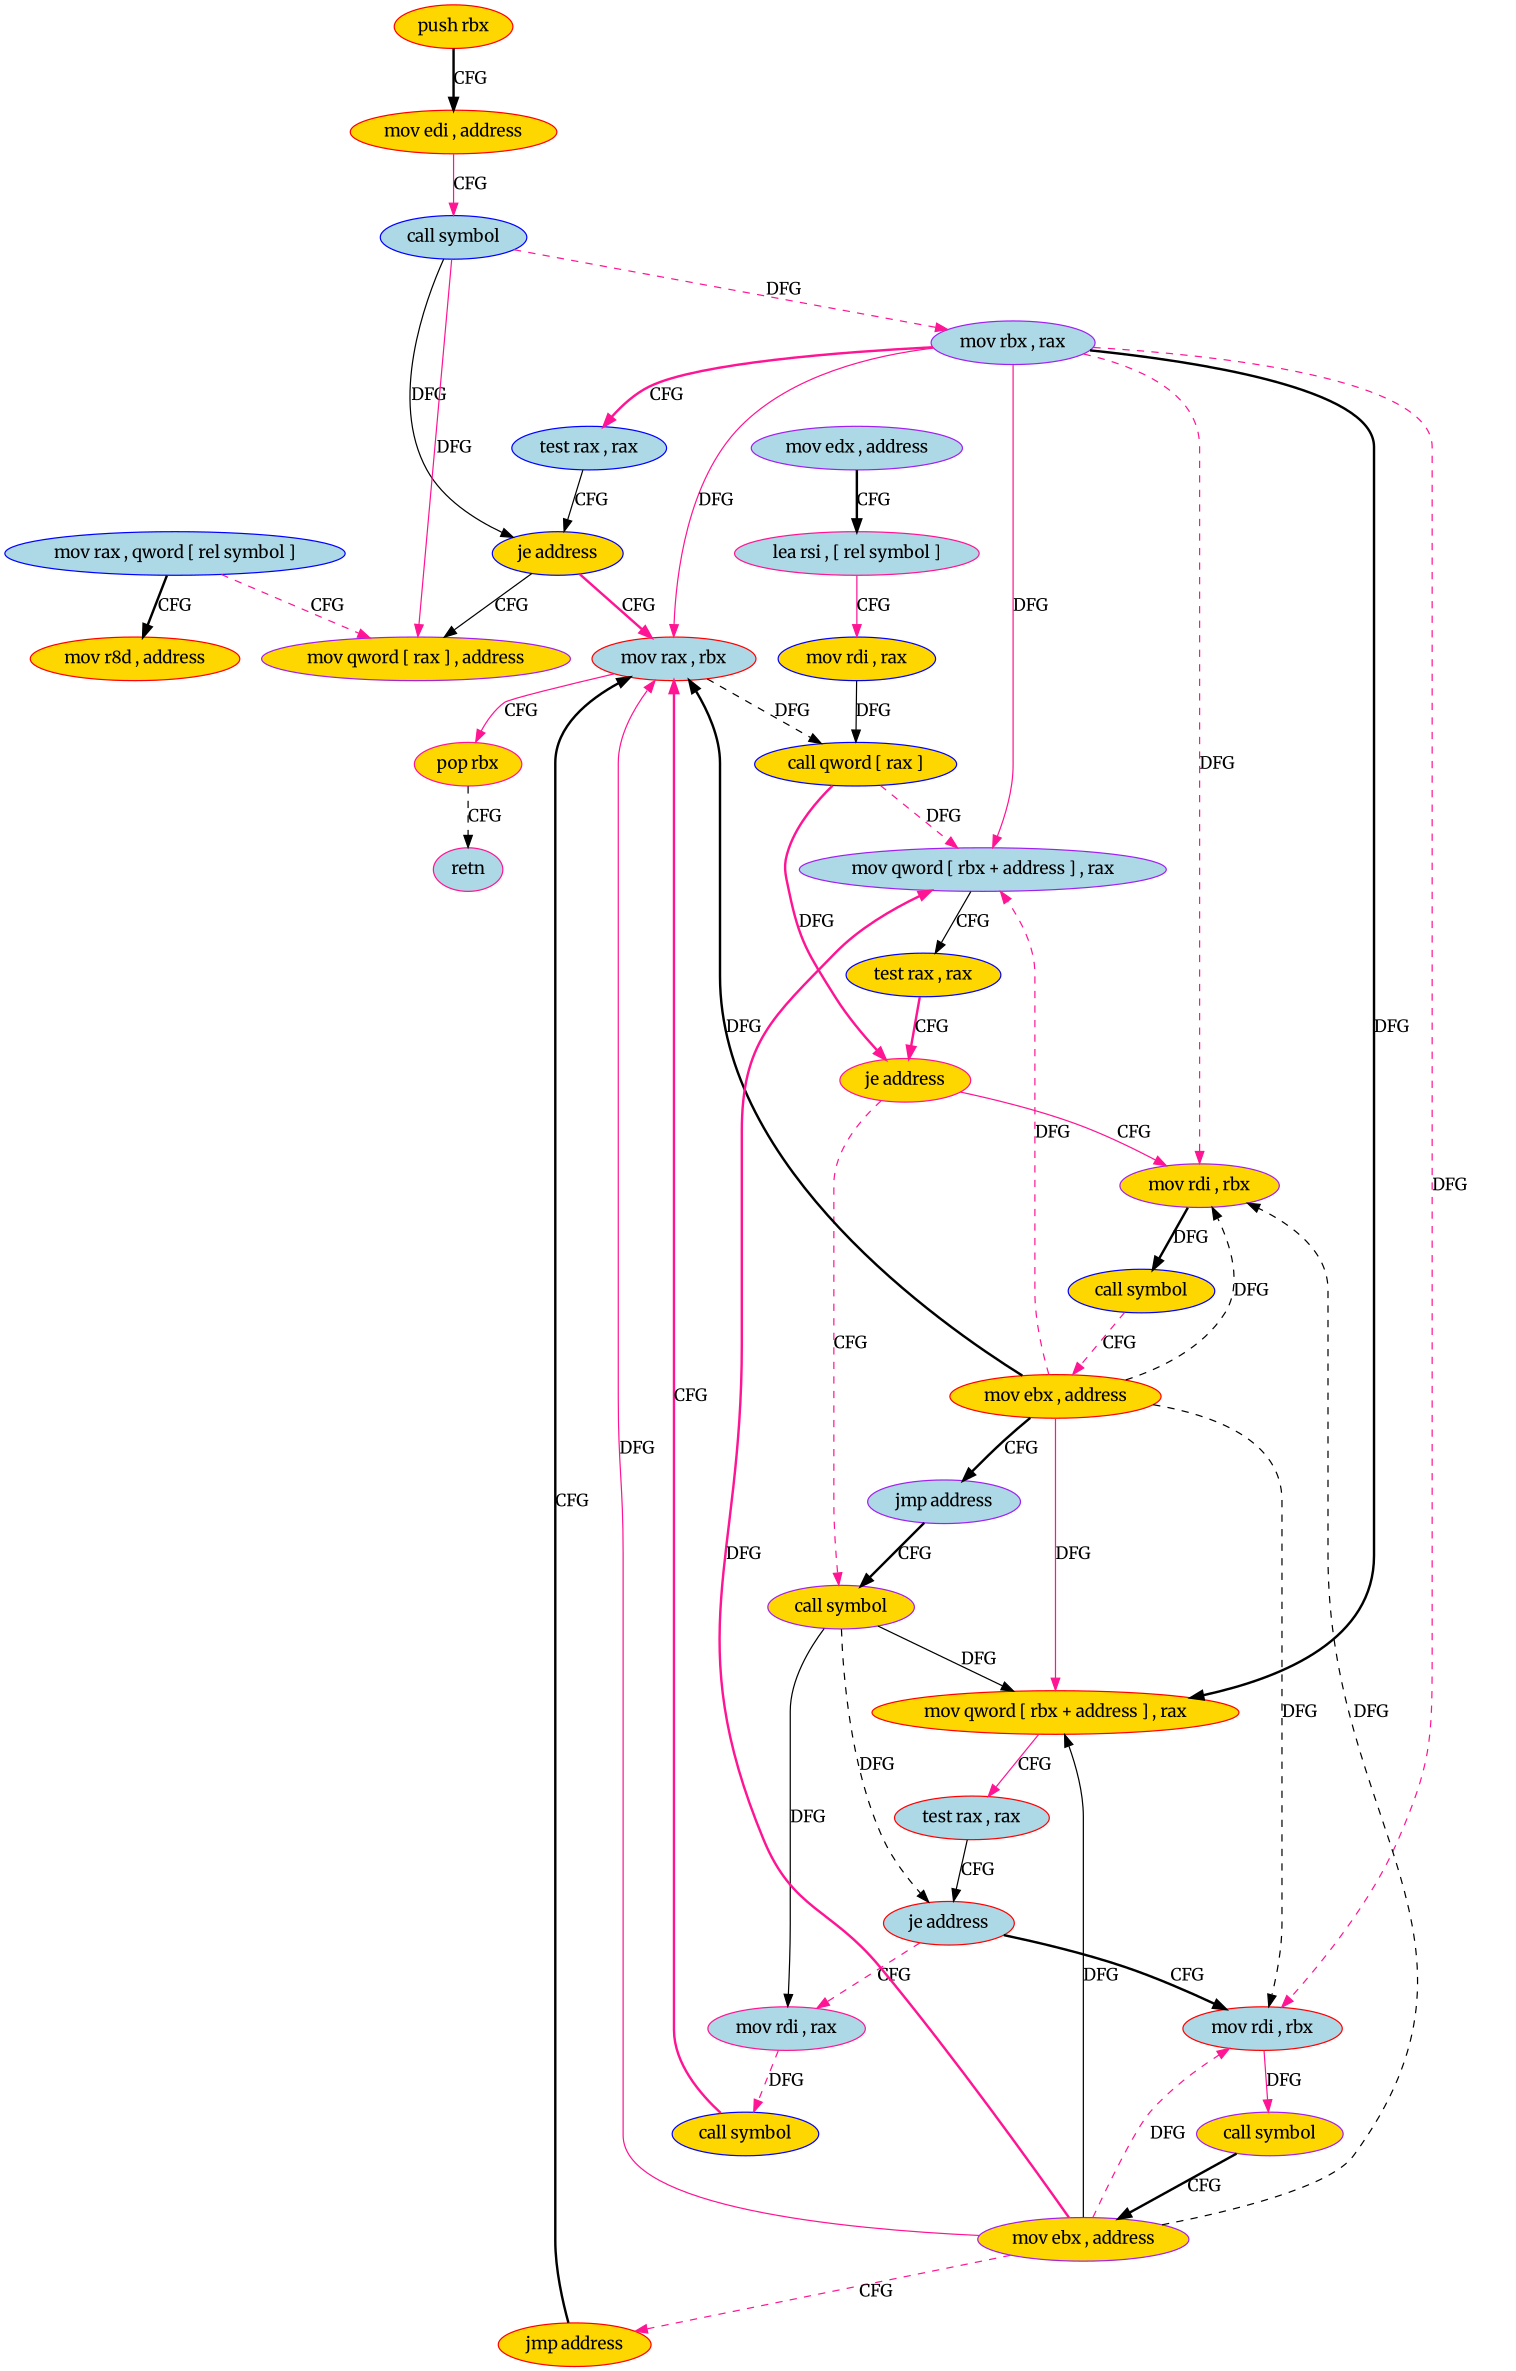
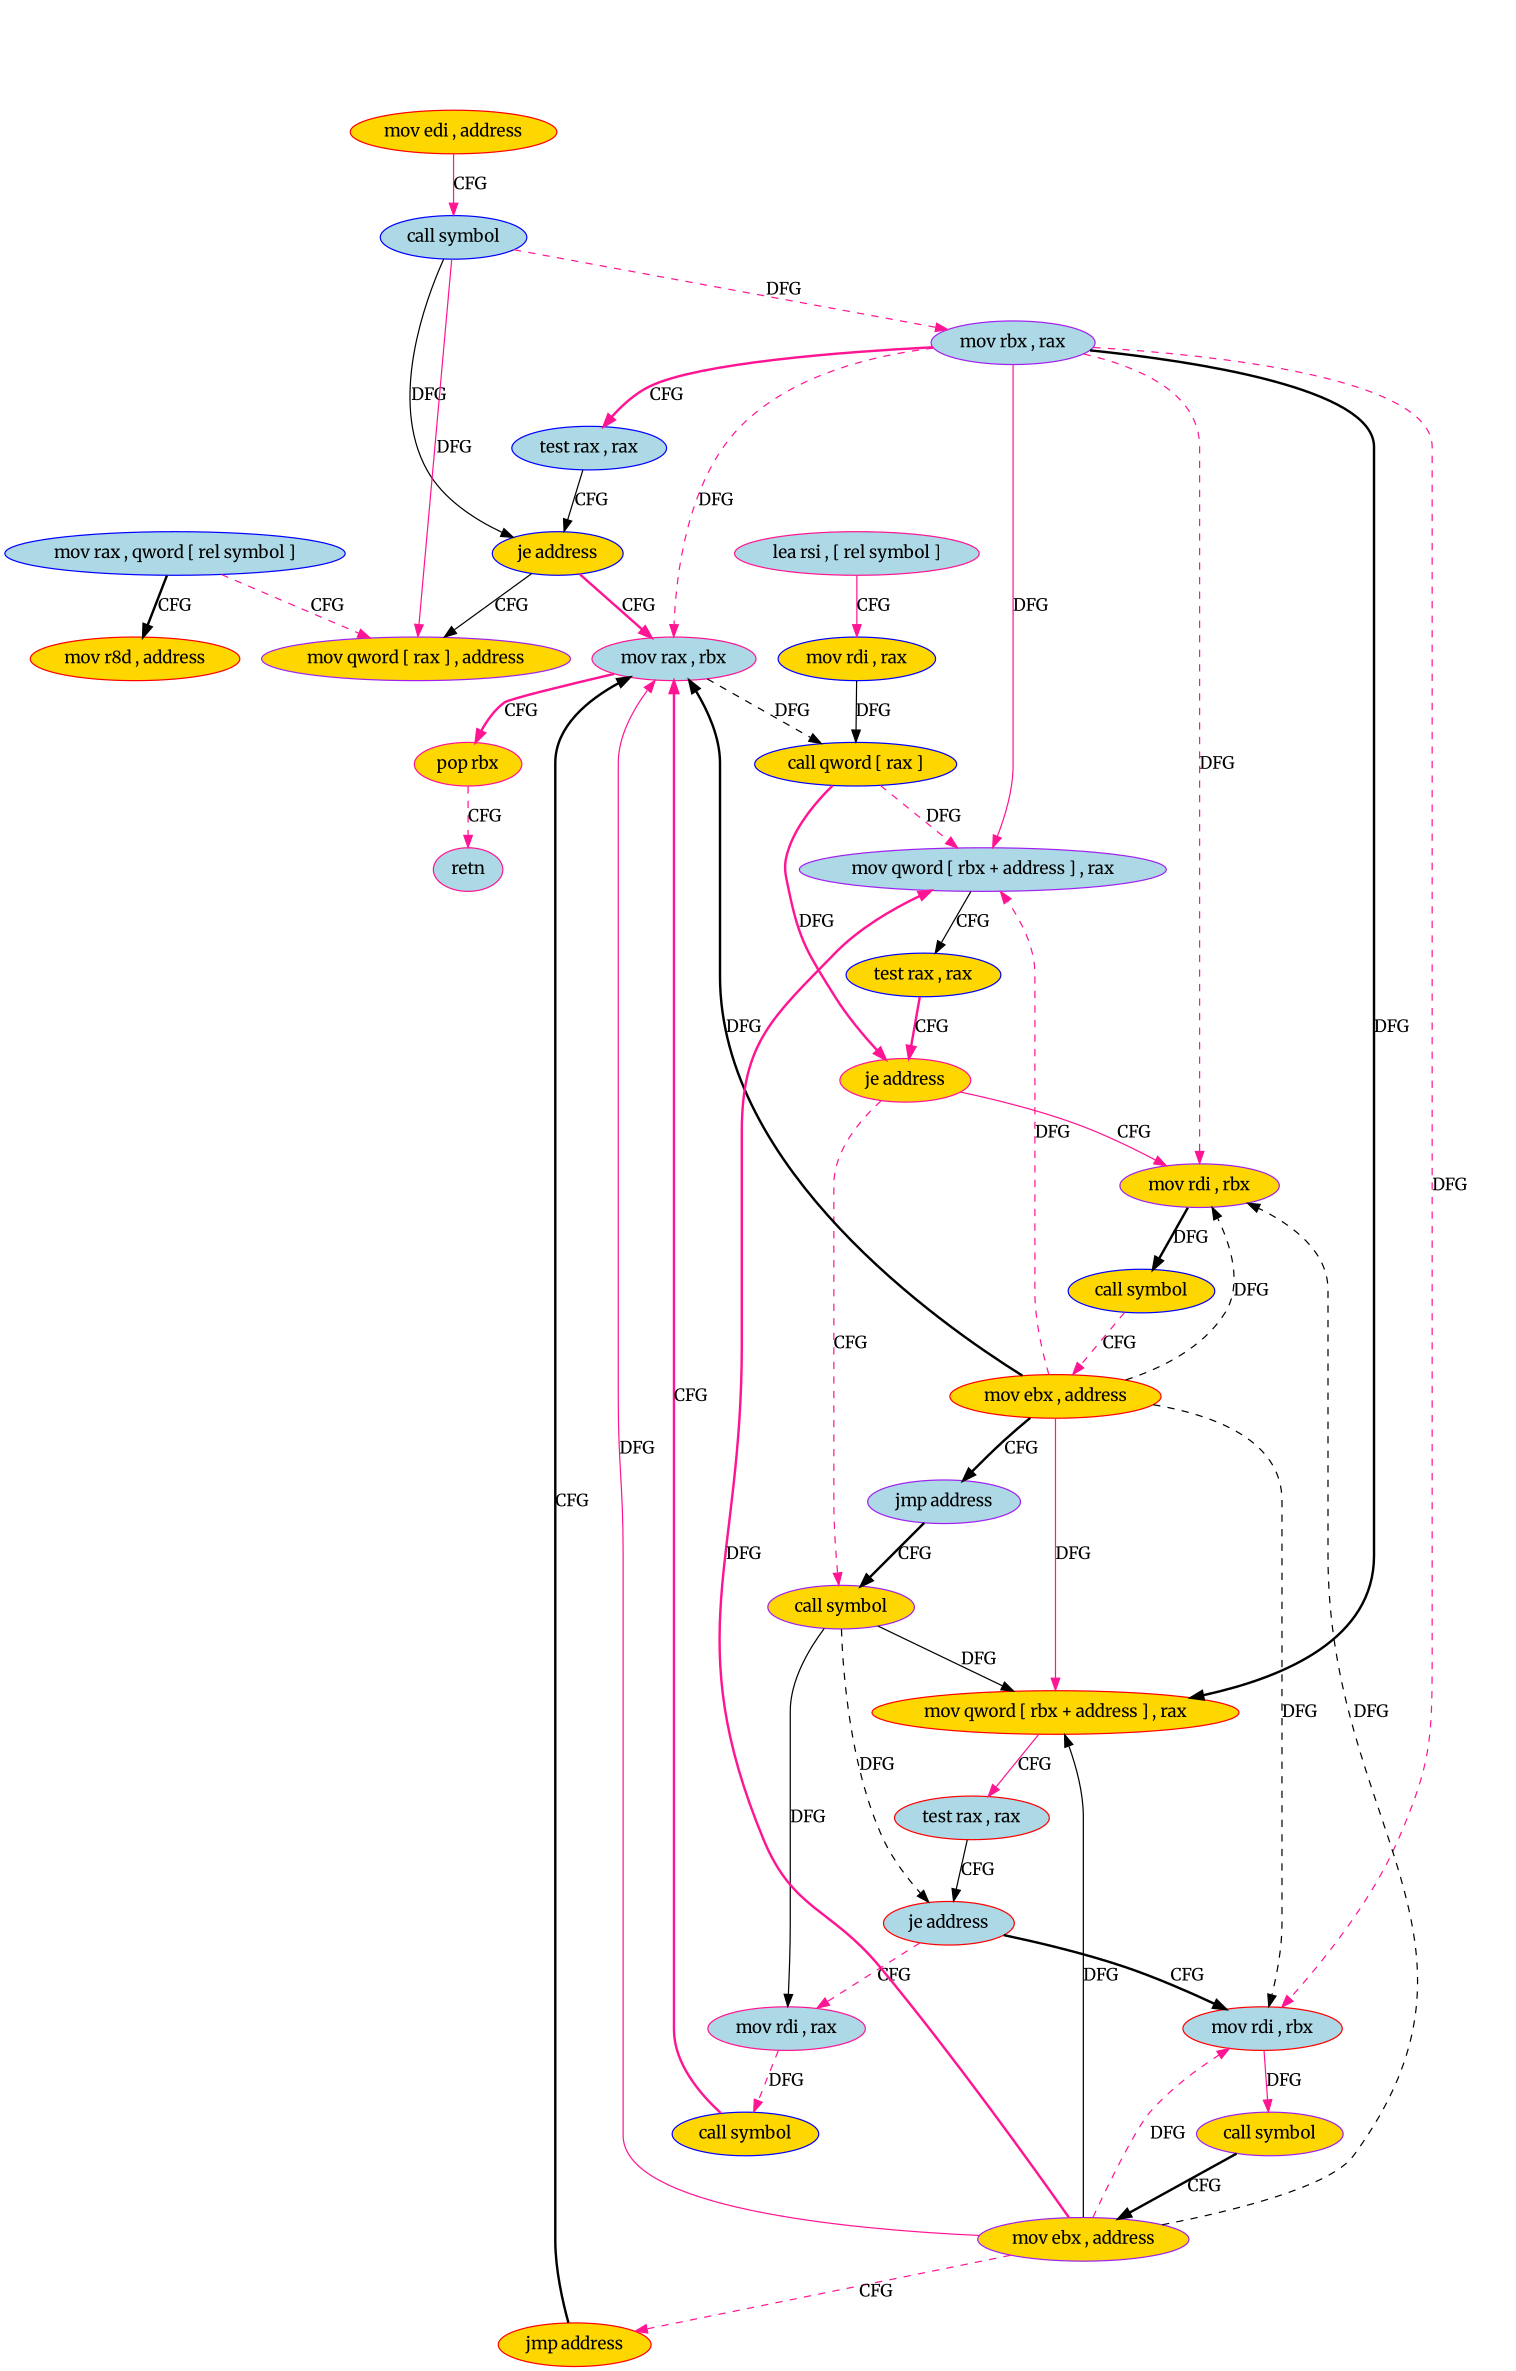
node "push rbx": removed
edge "mov rbx , rax" -> "mov rax , rbx": style solid -> dashed
node "mov edx , address": removed
node "mov rax , rbx": color red -> deeppink
edge "mov rax , rbx" -> "pop rbx": style solid -> bold
edge "pop rbx" -> "retn": color black -> deeppink
